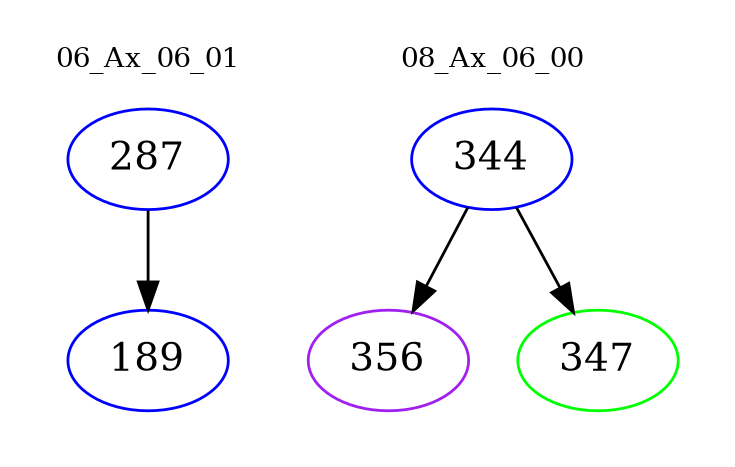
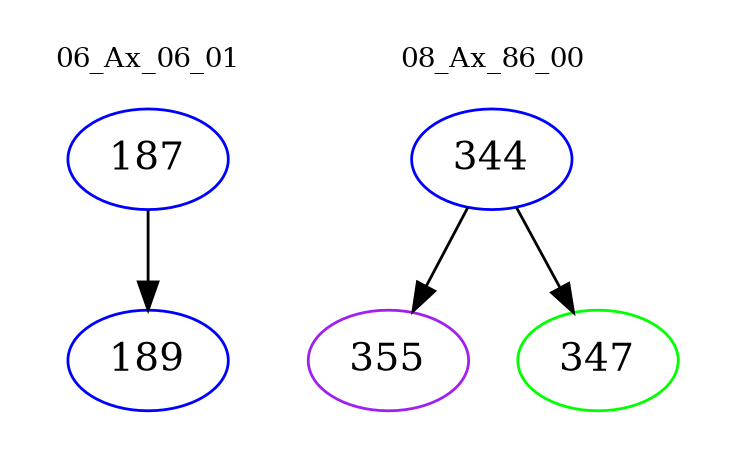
cluster "08_Ax_06_00": label "08_Ax_06_00" -> "08_Ax_86_00"
node "287": label "287" -> "187"
node "356": label "356" -> "355"
